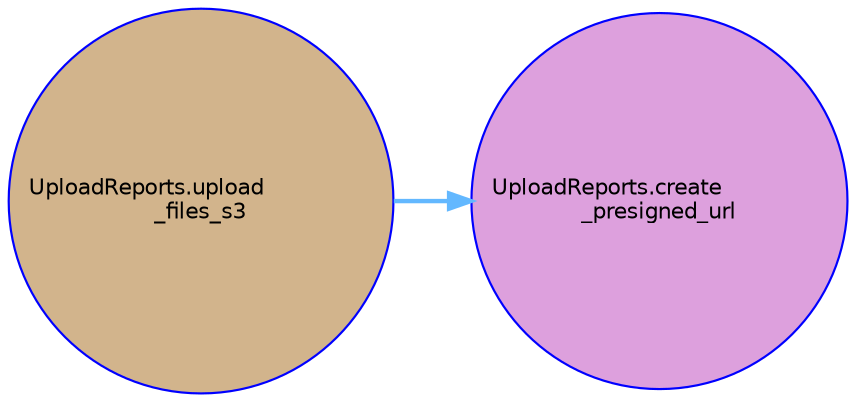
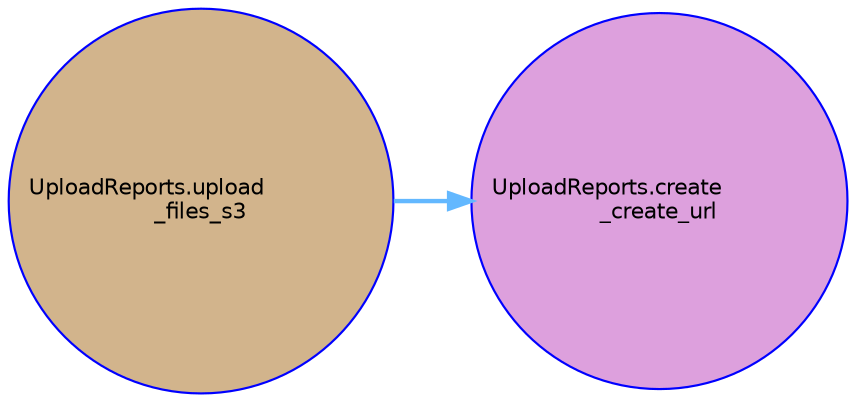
node "UploadReports.create _presigned_url": label "UploadReports.create _presigned_url" -> "UploadReports.create _create_url"
